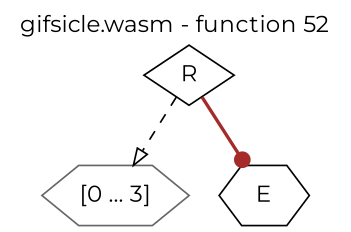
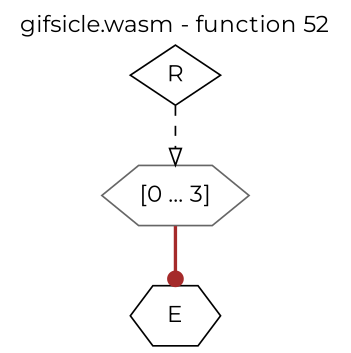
edge "R" -> "E": now "[0 ... 3]" -> "E"
